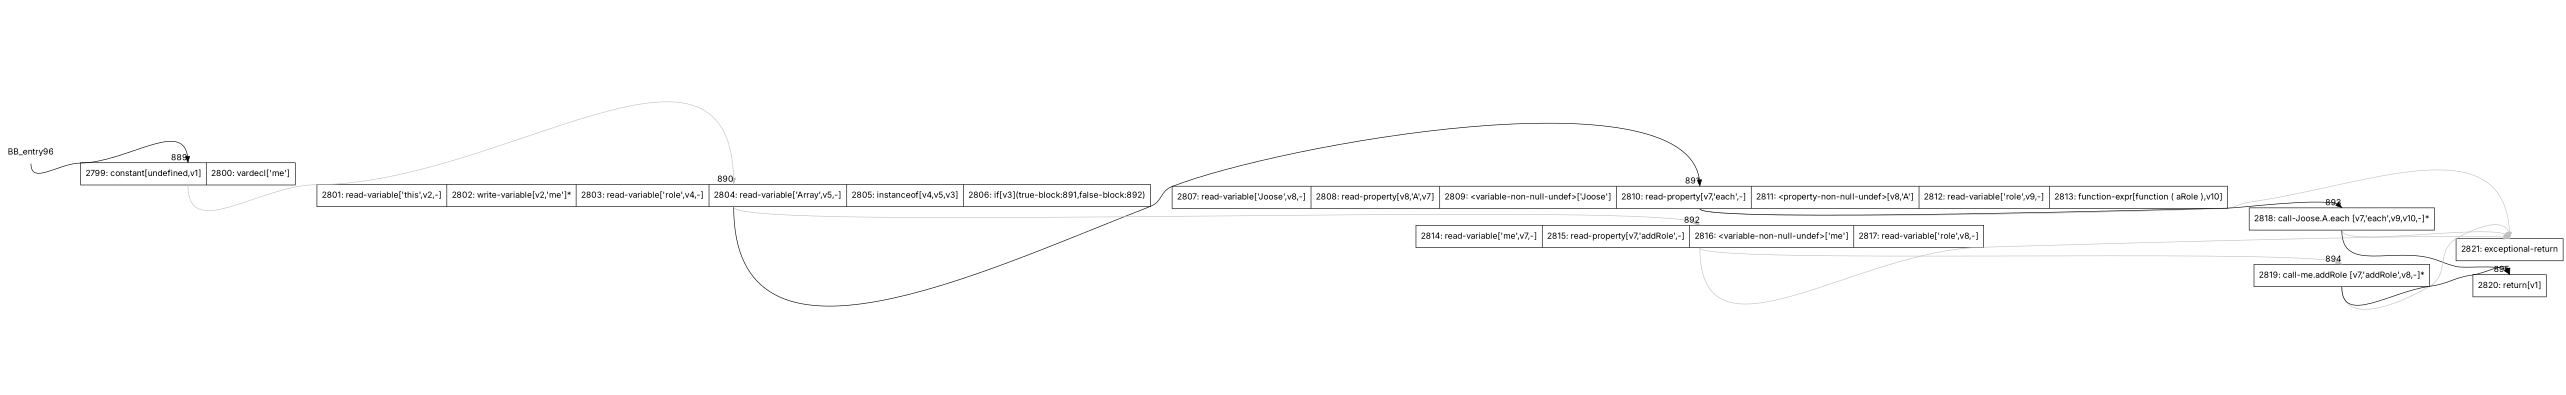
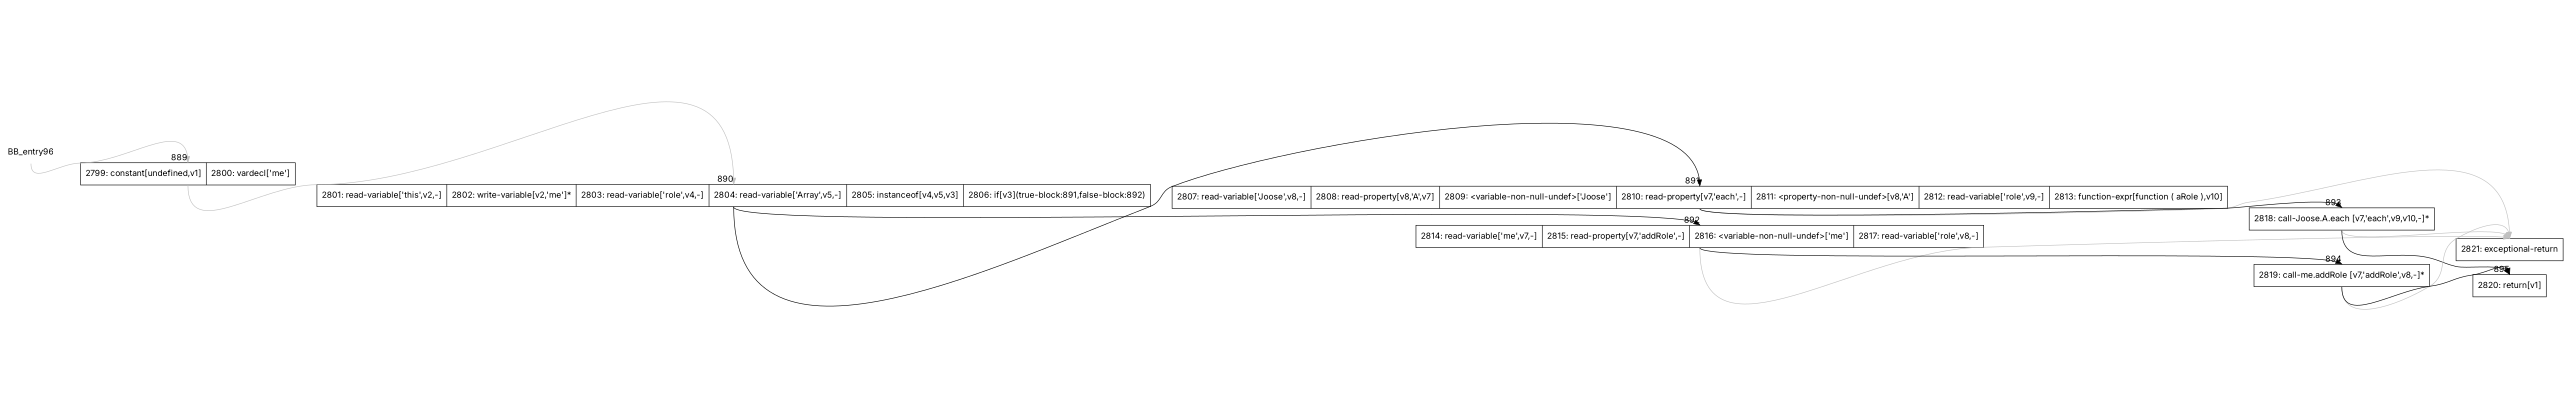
edge "BB_entry96" -> "2799: constant[undefined,v1]": color black -> gray
edge "2801: read-variable['this',v2,-]" -> "2814: read-variable['me',v7,-]": color gray -> black
edge "2814: read-variable['me',v7,-]" -> "2819: call-me.addRole [v7,'addRole',v8,-]*": color gray -> black
